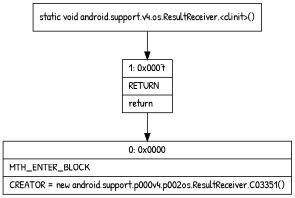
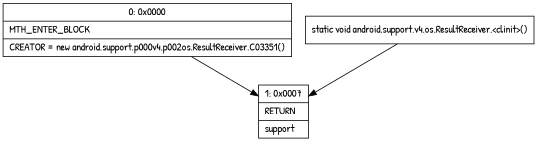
node "1: 0x0007": text "return" -> "support"
edge "1: 0x0007" -> "0: 0x0000": reversed
